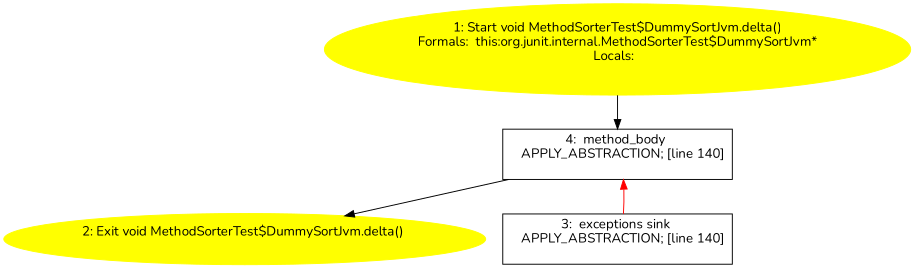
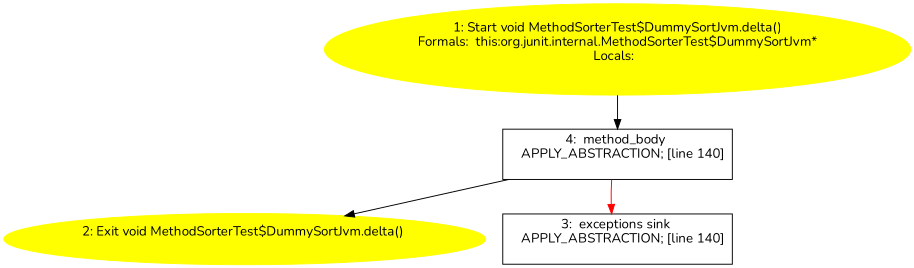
edge "3:  exceptions sink APPLY_ABSTRACTION; [line 140]" -> "4:  method_body APPLY_ABSTRACTION; [line 140]": reversed
